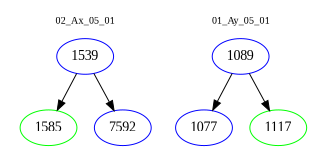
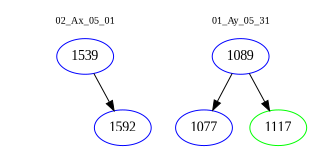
cluster "01_Ay_05_01": label "01_Ay_05_01" -> "01_Ay_05_31"
node "1585": removed
node "7592": label "7592" -> "1592"
